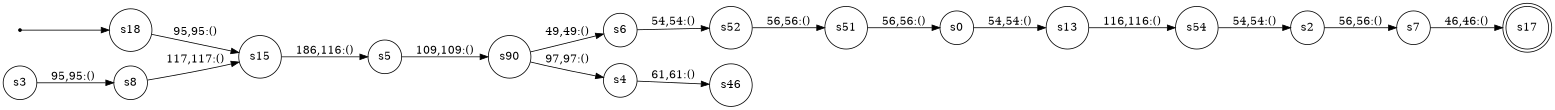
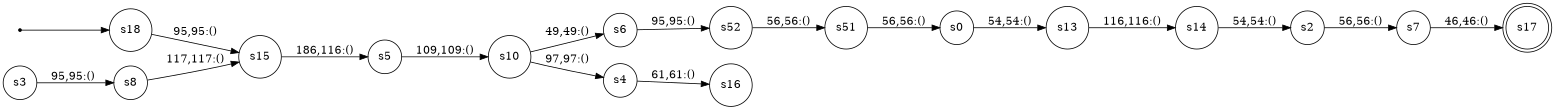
edge "s6" -> "s52": label "54,54:()" -> "95,95:()"
node "s54": label "s54" -> "s14"
node "s90": label "s90" -> "s10"
node "s46": label "s46" -> "s16"
